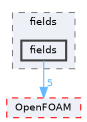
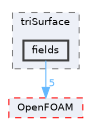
cluster "fields": label "fields" -> "triSurface"
